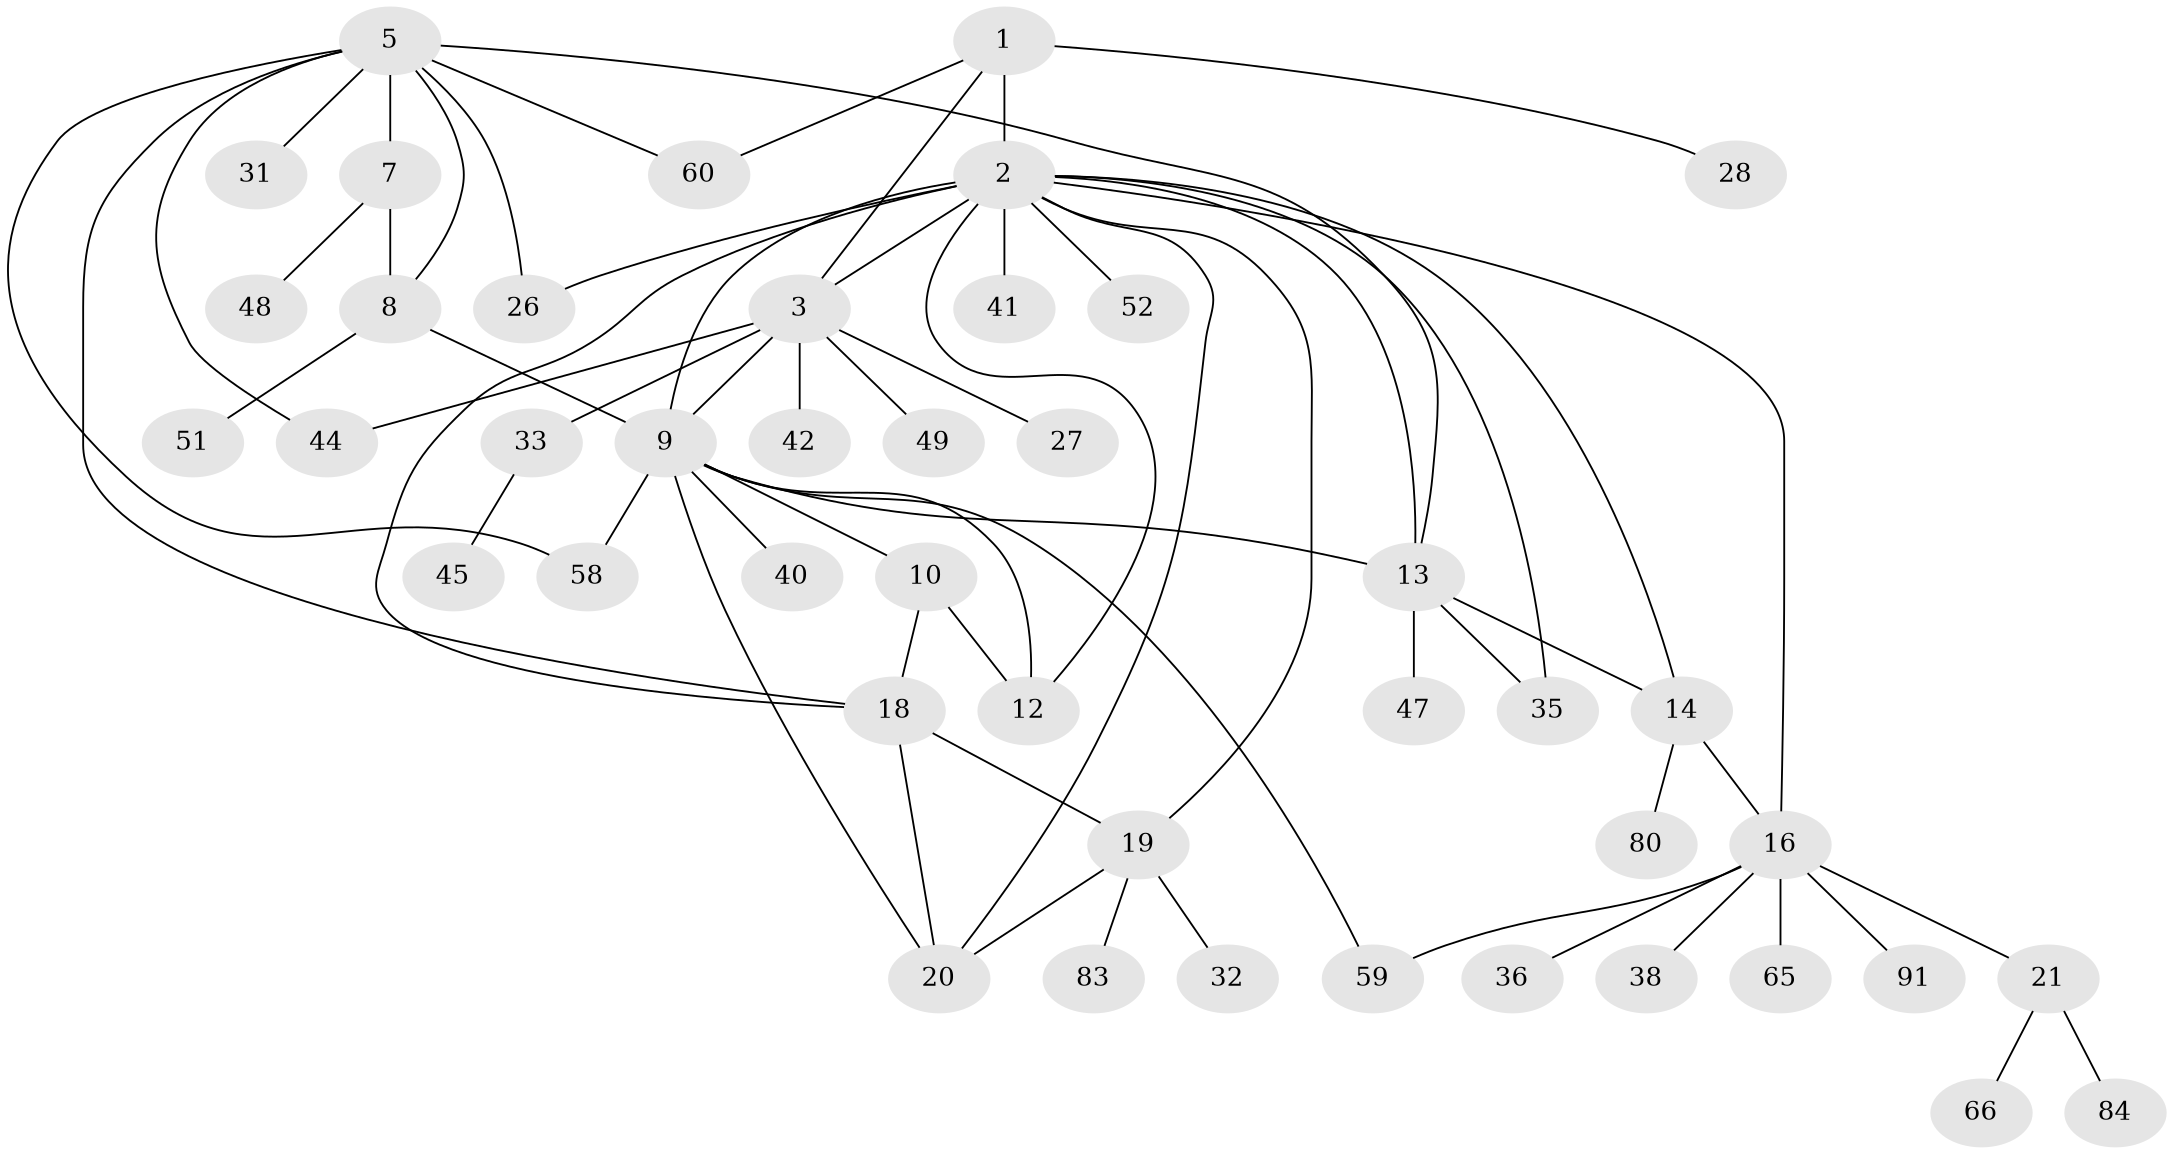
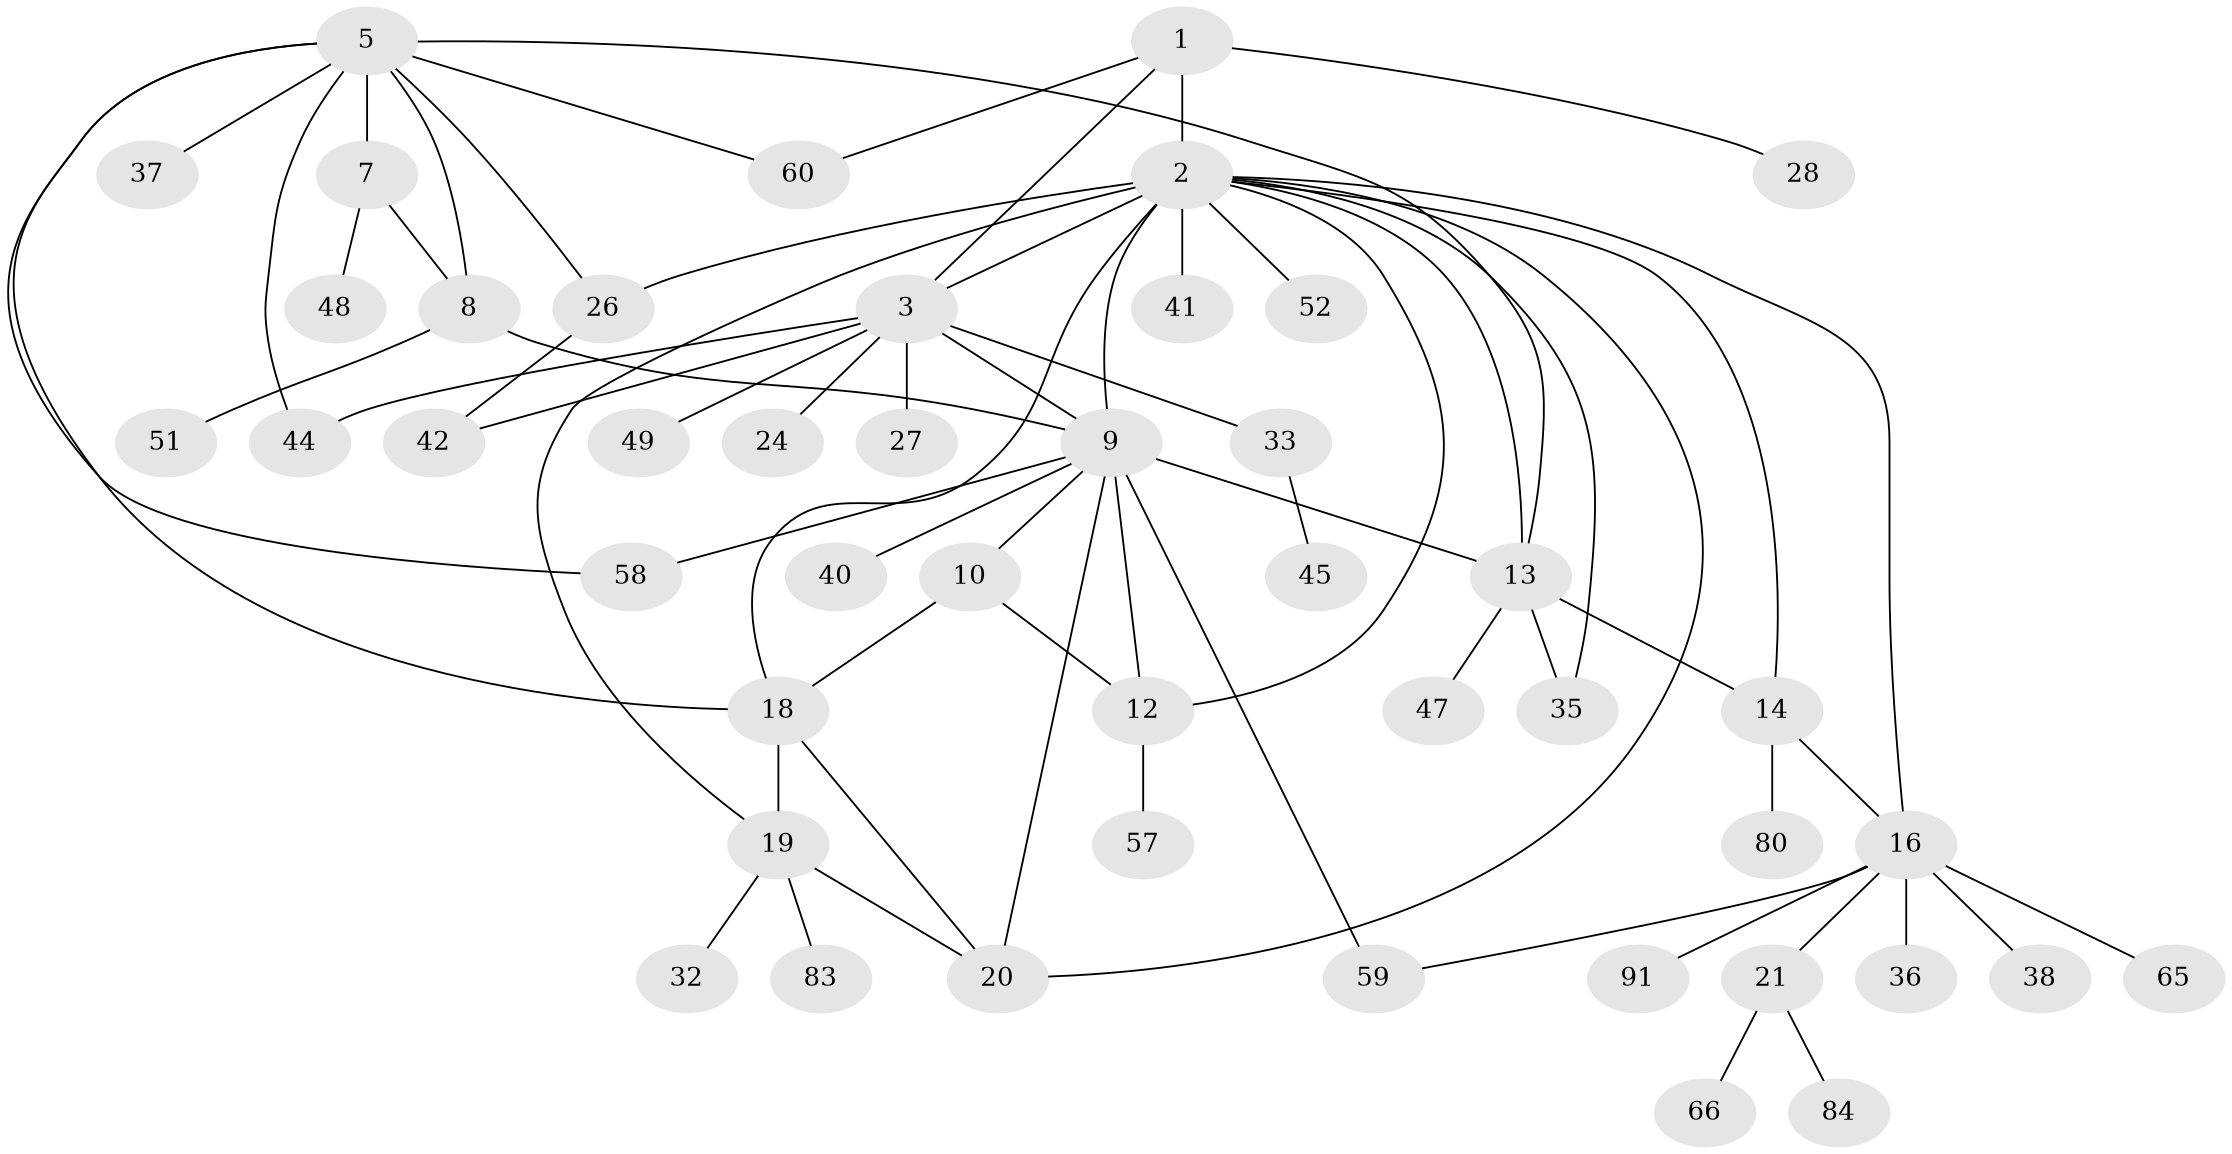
node "31": label "31" -> "37"
edge "26" -- "42": added
node "24": added
node "57": added
